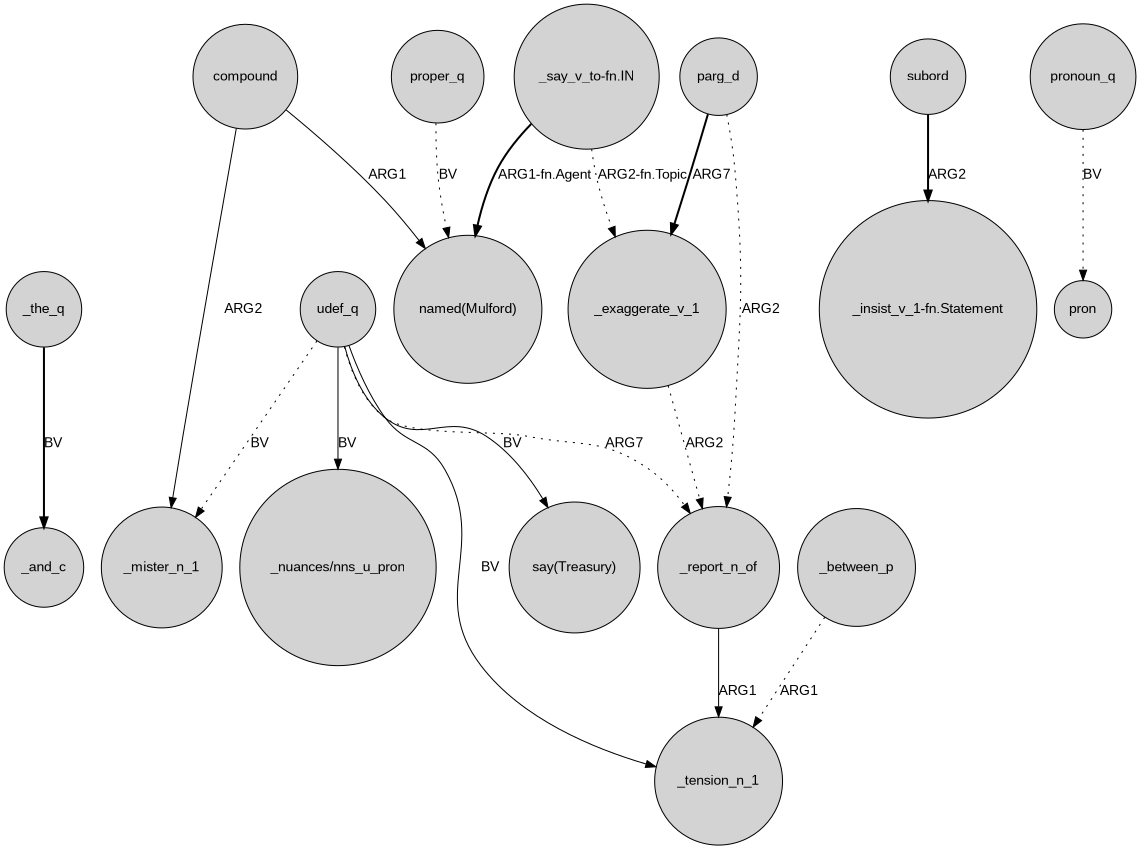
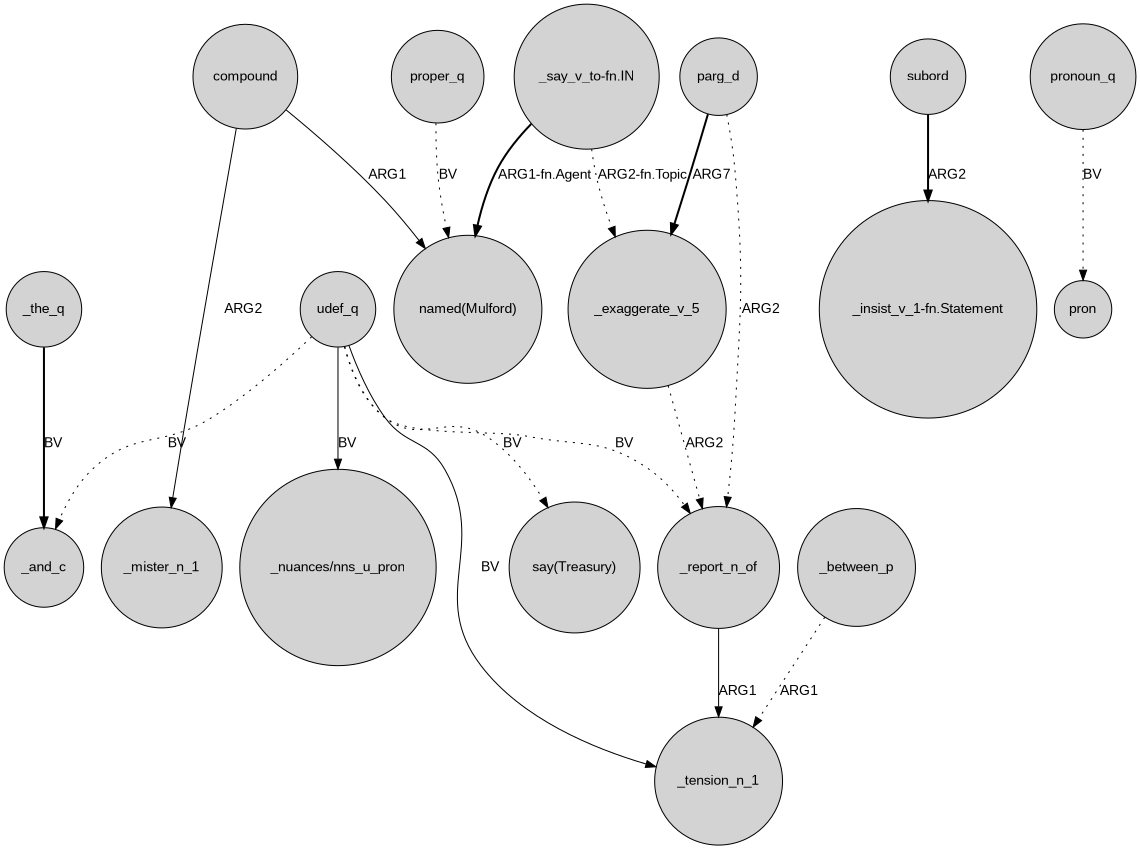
node "_exaggerate_v_1": label "_exaggerate_v_1" -> "_exaggerate_v_5"
edge "udef_q" -> "_mister_n_1": now "udef_q" -> "_and_c"
edge "udef_q" -> "say(Treasury)": style solid -> dotted
edge "udef_q" -> "_report_n_of": label "ARG7" -> "BV"
